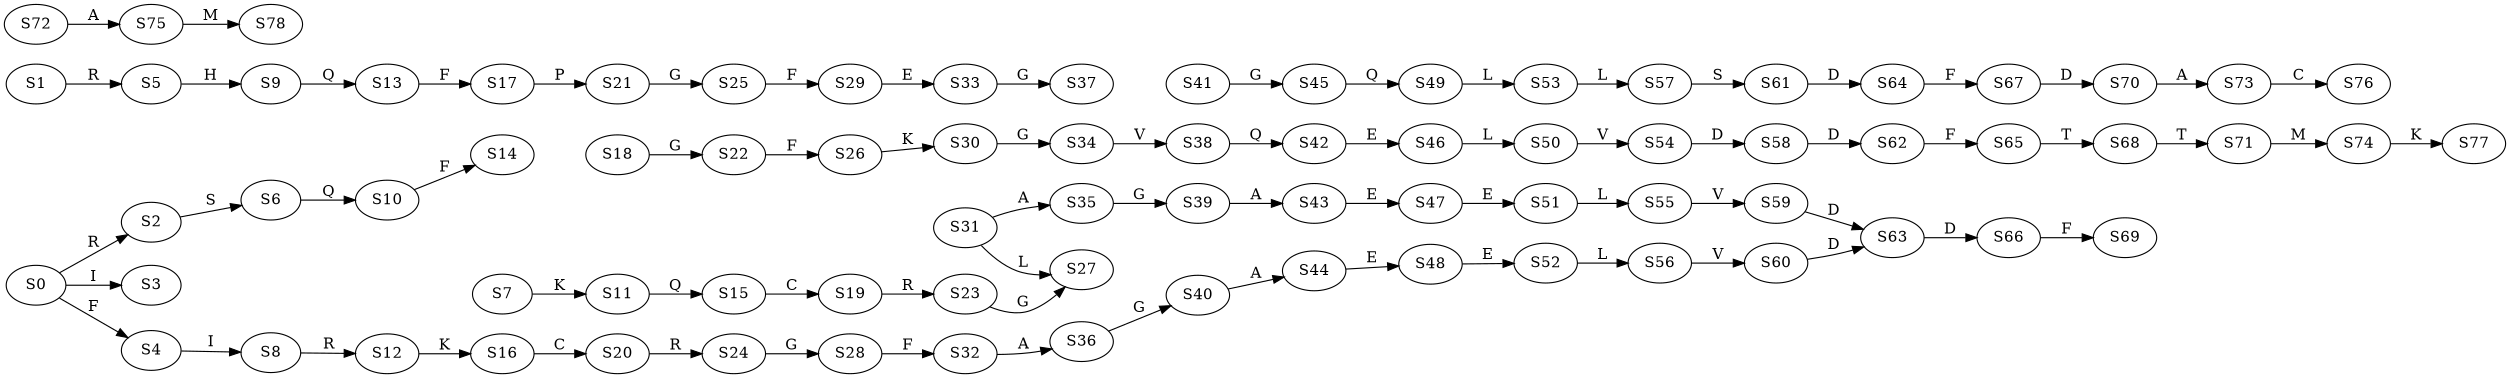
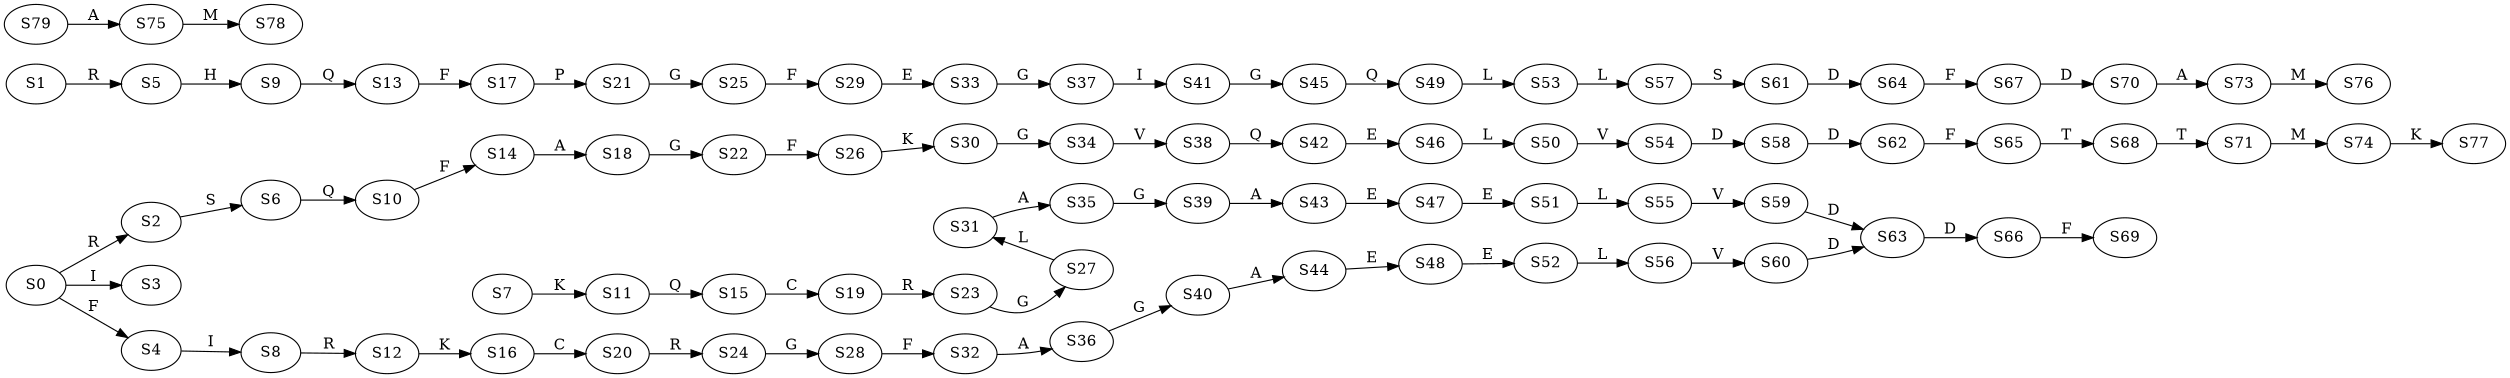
node "S72": label "S72" -> "S79"
edge "S73" -> "S76": label "C" -> "M"
edge "S37" -> "S41": added, label "I"
edge "S14" -> "S18": added, label "A"
edge "S31" -> "S27": reversed
